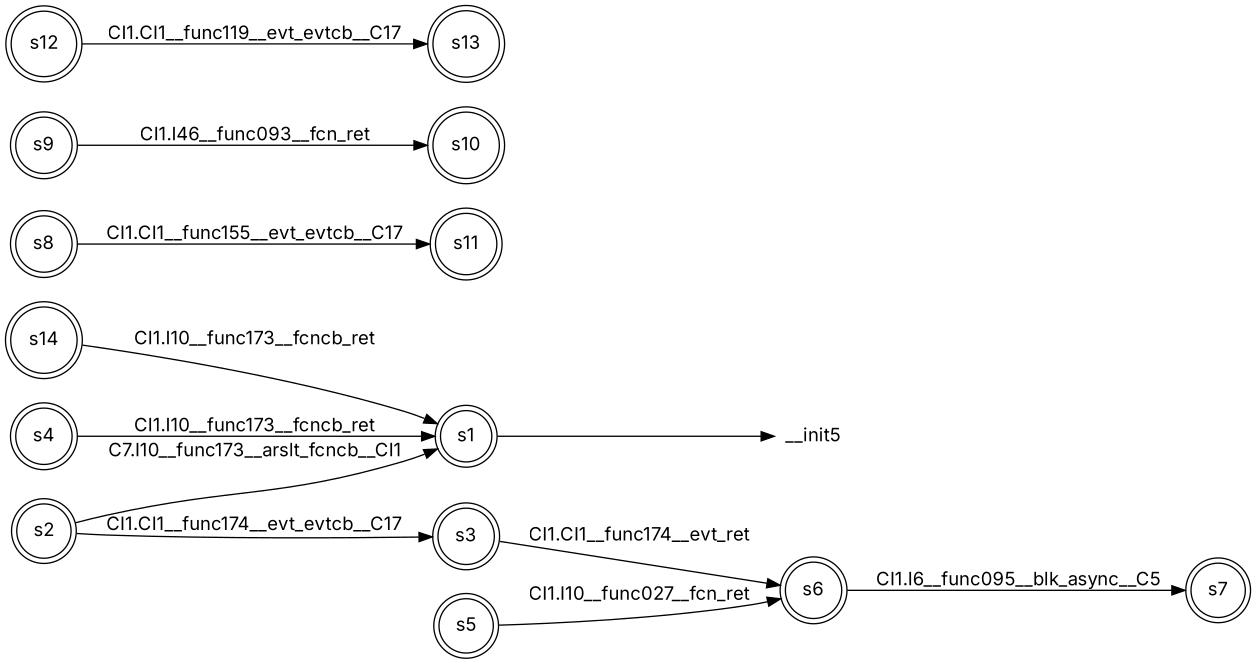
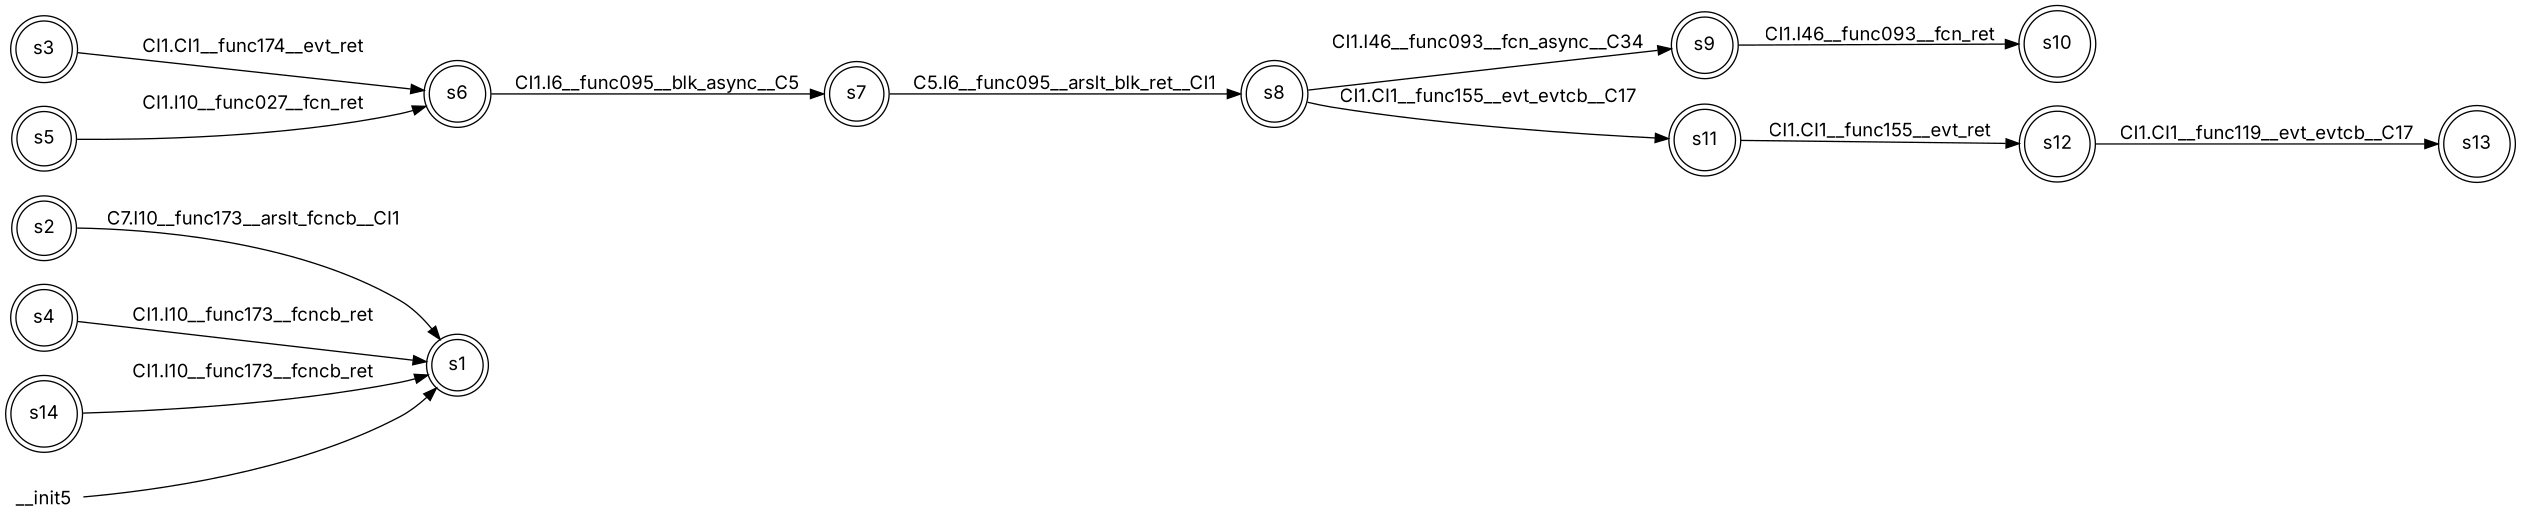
edge "s8" -> "s9": added, label "CI1.I46__func093__fcn_async__C34"
edge "s7" -> "s8": added, label "C5.I6__func095__arslt_blk_ret__CI1"
edge "s11" -> "s12": added, label "CI1.CI1__func155__evt_ret"
edge "s1" -> "__init5": reversed
edge "s2" -> "s3": removed, label "CI1.CI1__func174__evt_evtcb__C17"
